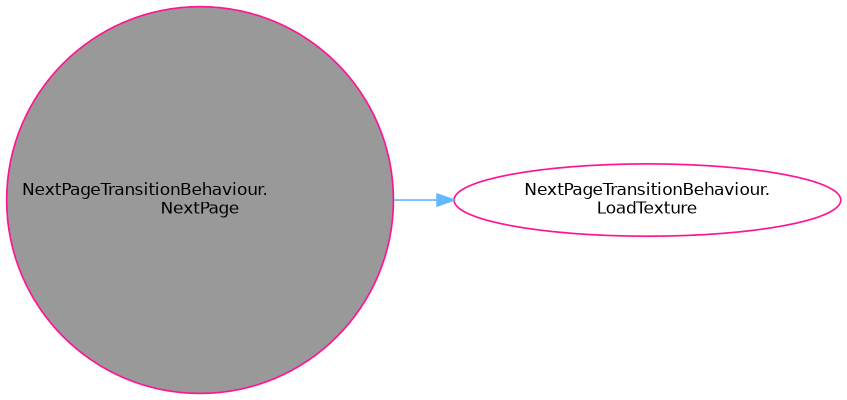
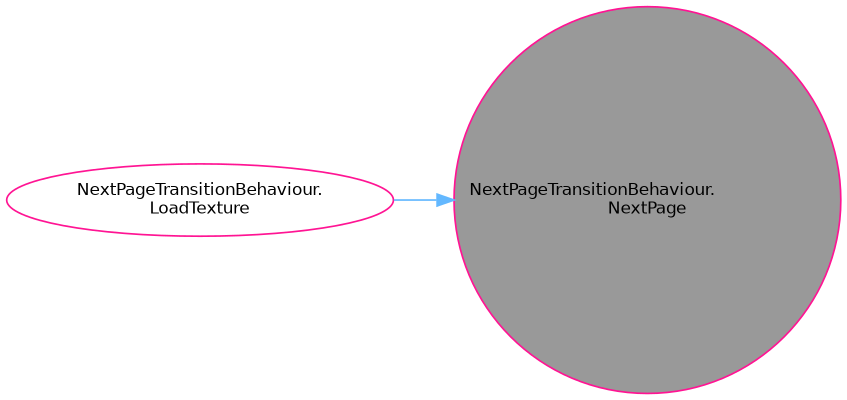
edge "NextPageTransitionBehaviour. NextPage" -> "NextPageTransitionBehaviour. LoadTexture": reversed
